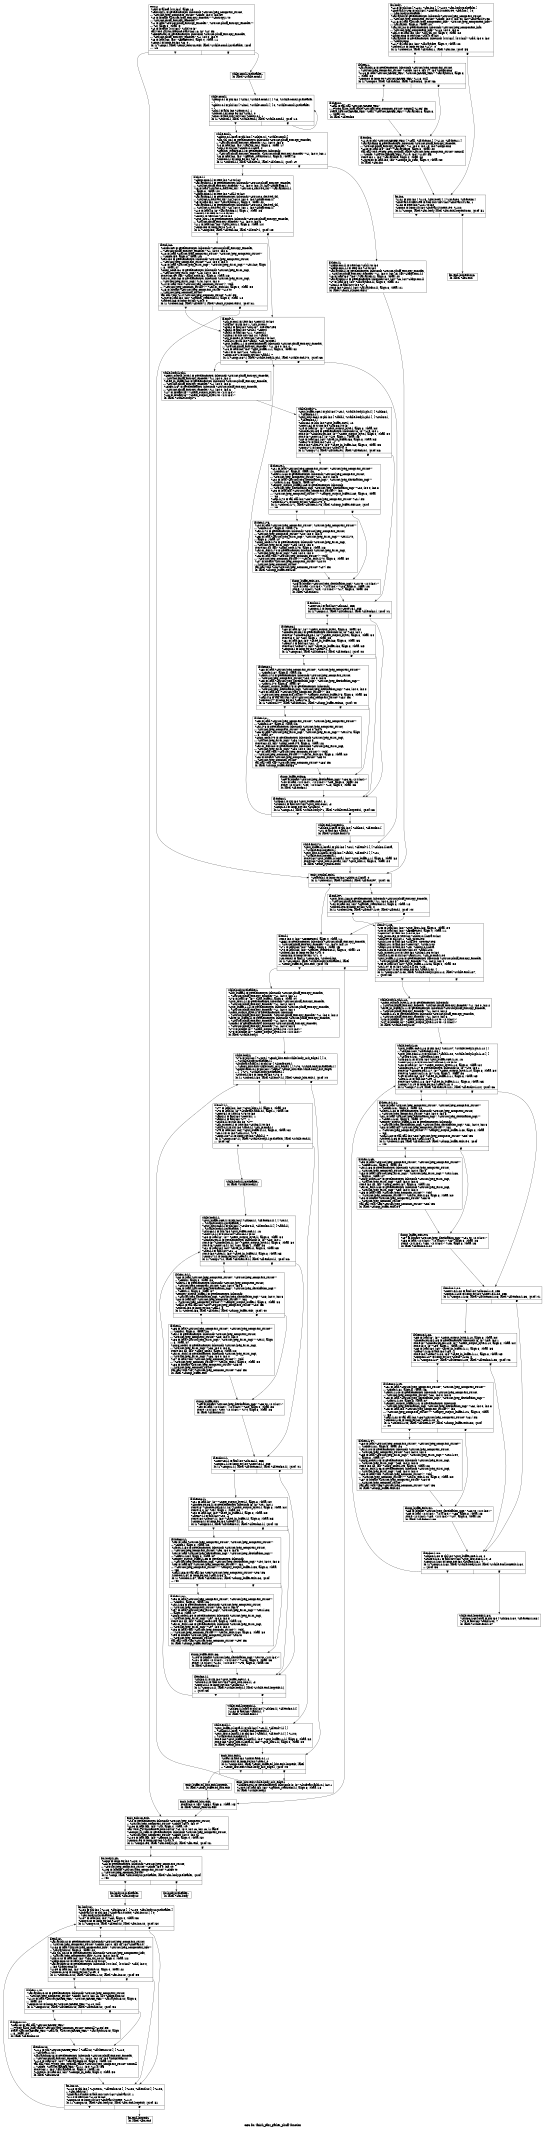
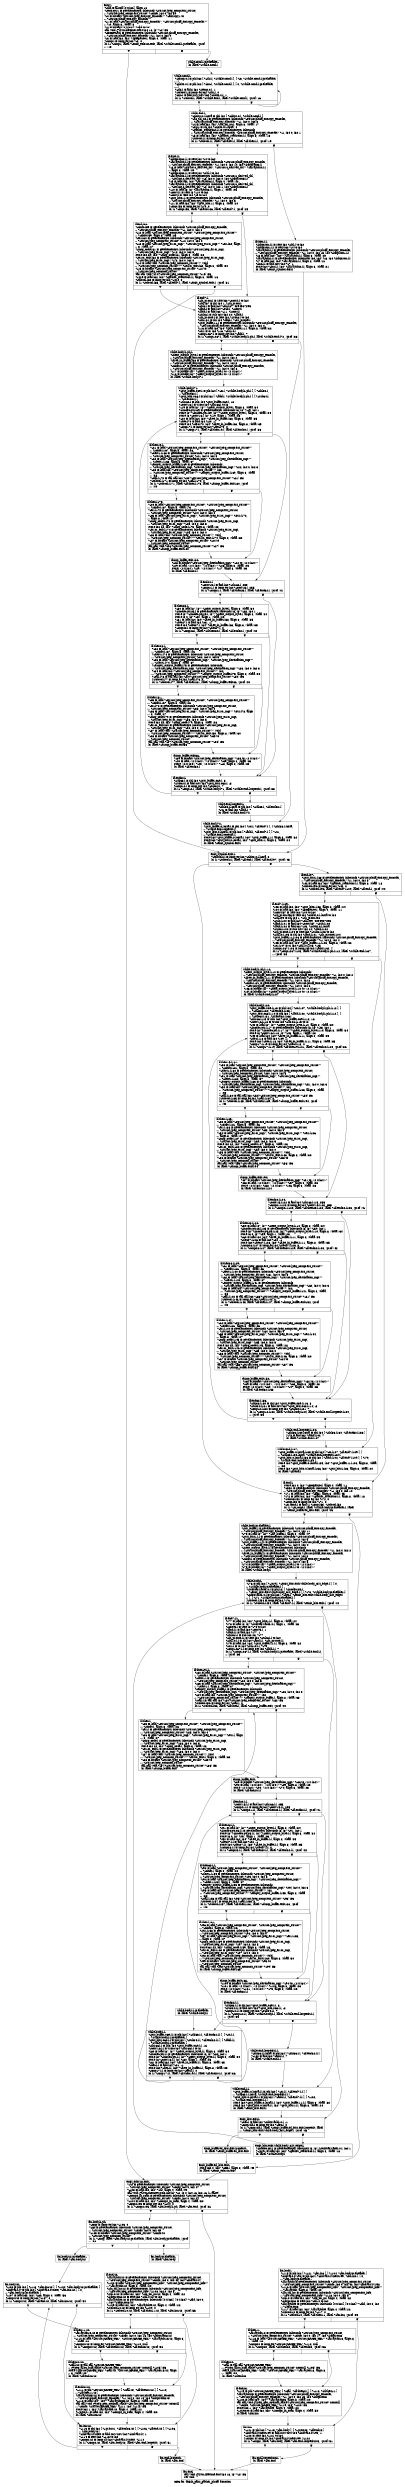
edge "if.end32.i:" -> "if.end7.i:": now "if.end32.i:" -> "while.body.i71:"
edge "if.end7.i.i:" -> "while.body.i.i.preheader:": now "if.end7.i.i:" -> "if.then19.i.i:"
node "while.end.i137:": added
edge "for.body.us:" -> "if.end.us:": now "for.body.us:" -> "if.then11.us:"
node "for.end:": added
